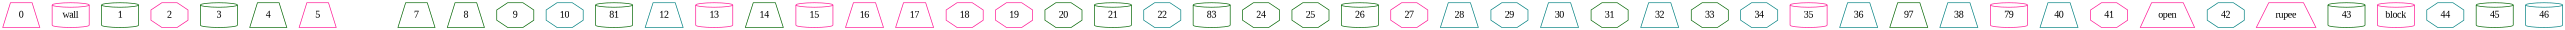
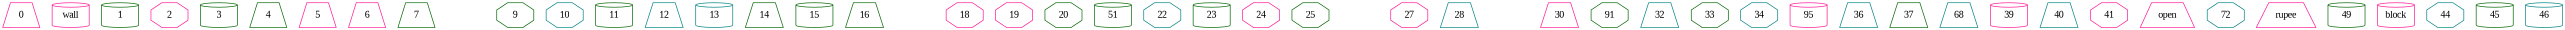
node "6": added
node "8": removed
node "81": label "81" -> "11"
node "13": color deeppink -> teal
node "15": color deeppink -> darkgreen
node "16": color deeppink -> darkgreen
node "17": removed
node "21": label "21" -> "51"
node "83": label "83" -> "23"
node "24": color darkgreen -> deeppink
node "26": removed
node "29": removed
node "30": color teal -> deeppink
node "31": label "31" -> "91"
node "35": label "35" -> "95"
node "97": label "97" -> "37"
node "38": label "38" -> "68"
node "79": label "79" -> "39"
node "42": label "42" -> "72"
node "43": label "43" -> "49"
